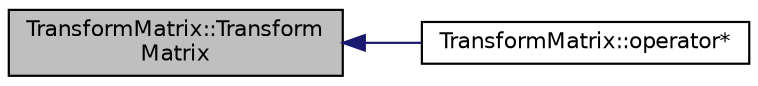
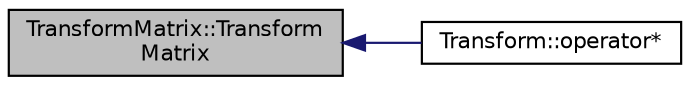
node "TransformMatrix::operator*": label "TransformMatrix::operator*" -> "Transform::operator*"
